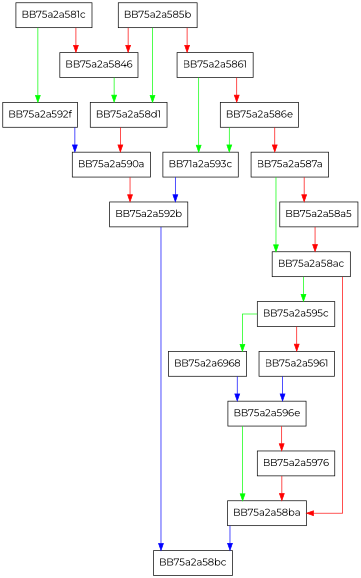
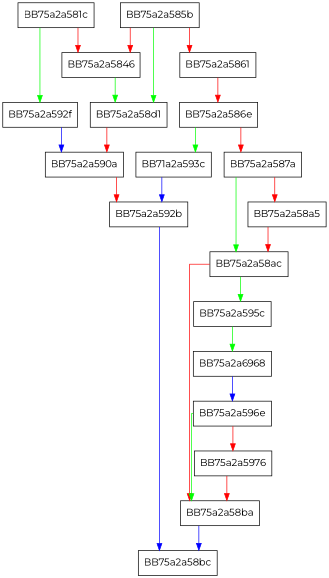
edge "BB75a2a5861" -> "BB71a2a593c": removed
node "BB75a2a5961": removed
